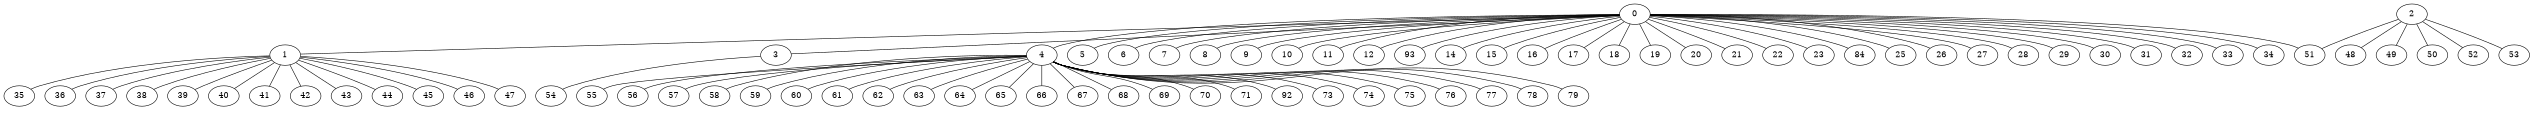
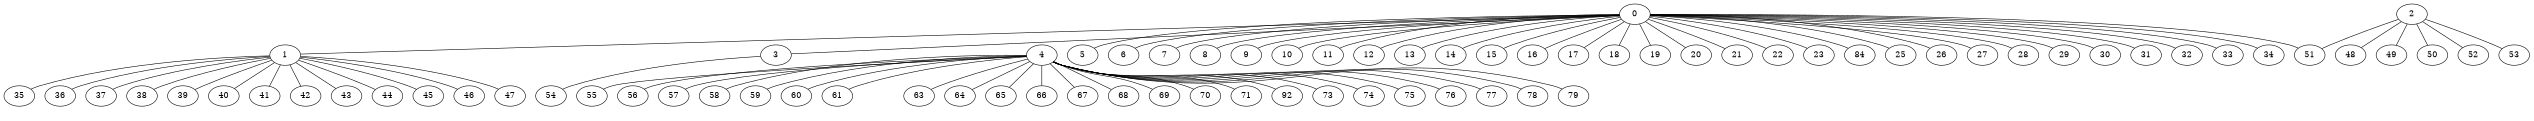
edge "0" -- "4": removed
node "93": label "93" -> "13"
node "62": removed
